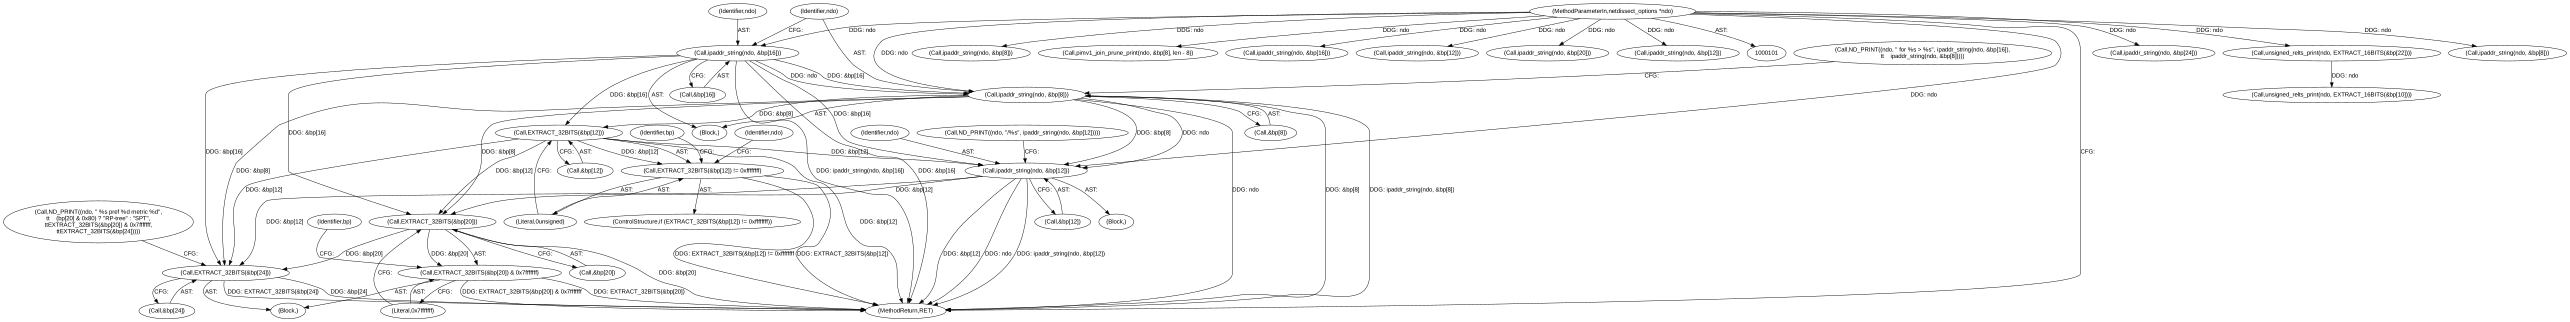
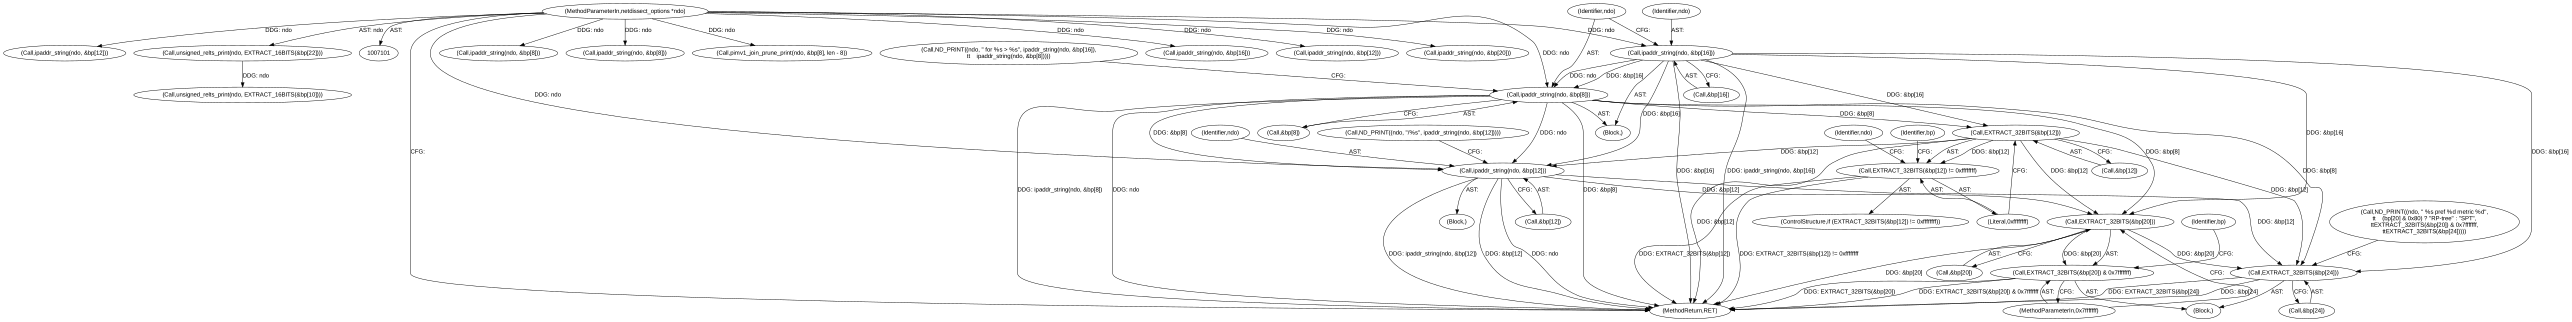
edge "(MethodParameterIn,netdissect_options *ndo)" -> "(Call,unsigned_relts_print(ndo, EXTRACT_16BITS(&bp[22])))": label "DDG: ndo" -> "AST: ndo"
node "1000101": label "1000101" -> "1007101"
node "(Call,ipaddr_string(ndo, &bp[24]))": removed
node "(Literal,0unsigned)": label "(Literal,0unsigned)" -> "(Literal,0xffffffff)"
node "(Literal,0x7fffffff)": label "(Literal,0x7fffffff)" -> "(MethodParameterIn,0x7fffffff)"
